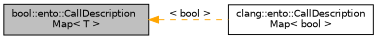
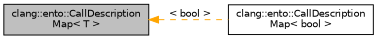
node "bool::ento::CallDescription Map< T >": label "bool::ento::CallDescription Map< T >" -> "clang::ento::CallDescription Map< T >"
